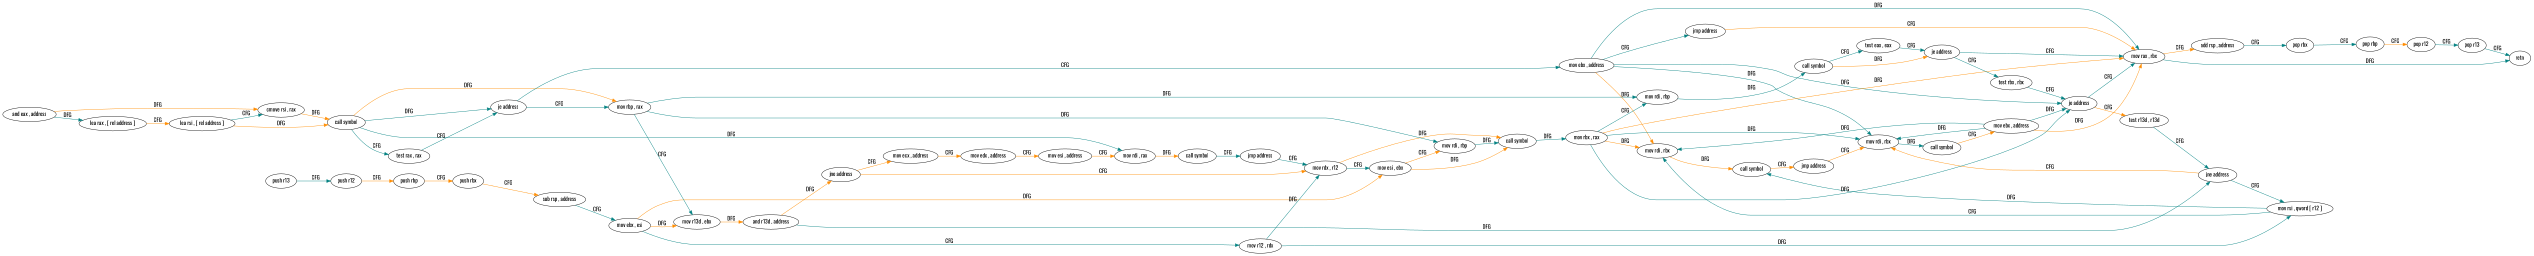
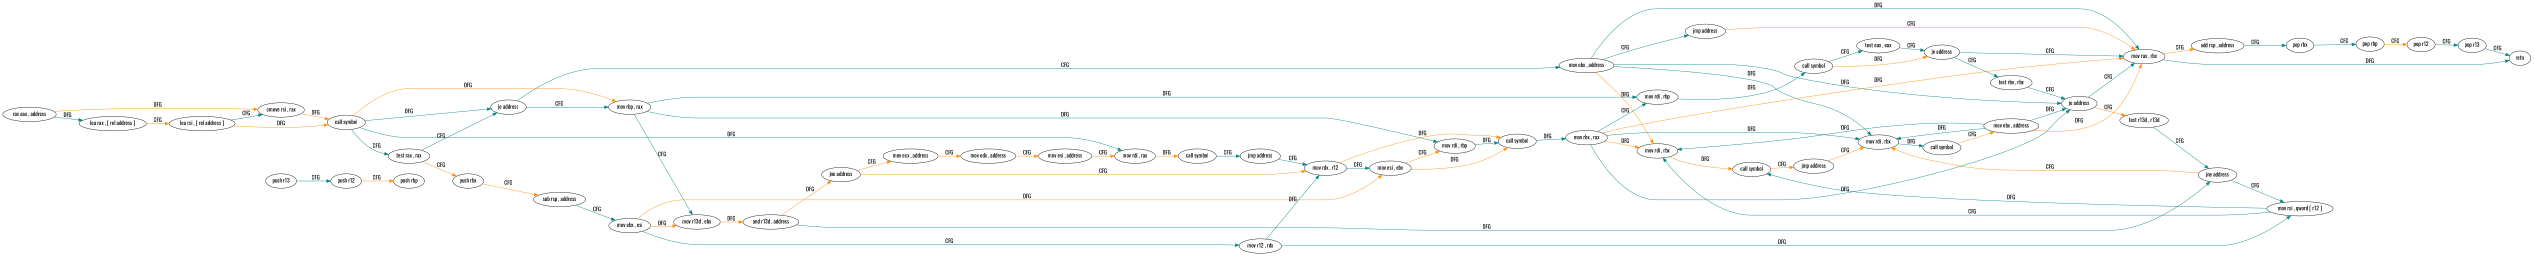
node "and eax , address": label "and eax , address" -> "rax eax , address"
edge "push rbp" -> "push rbx": now "test rax , rax" -> "push rbx"
